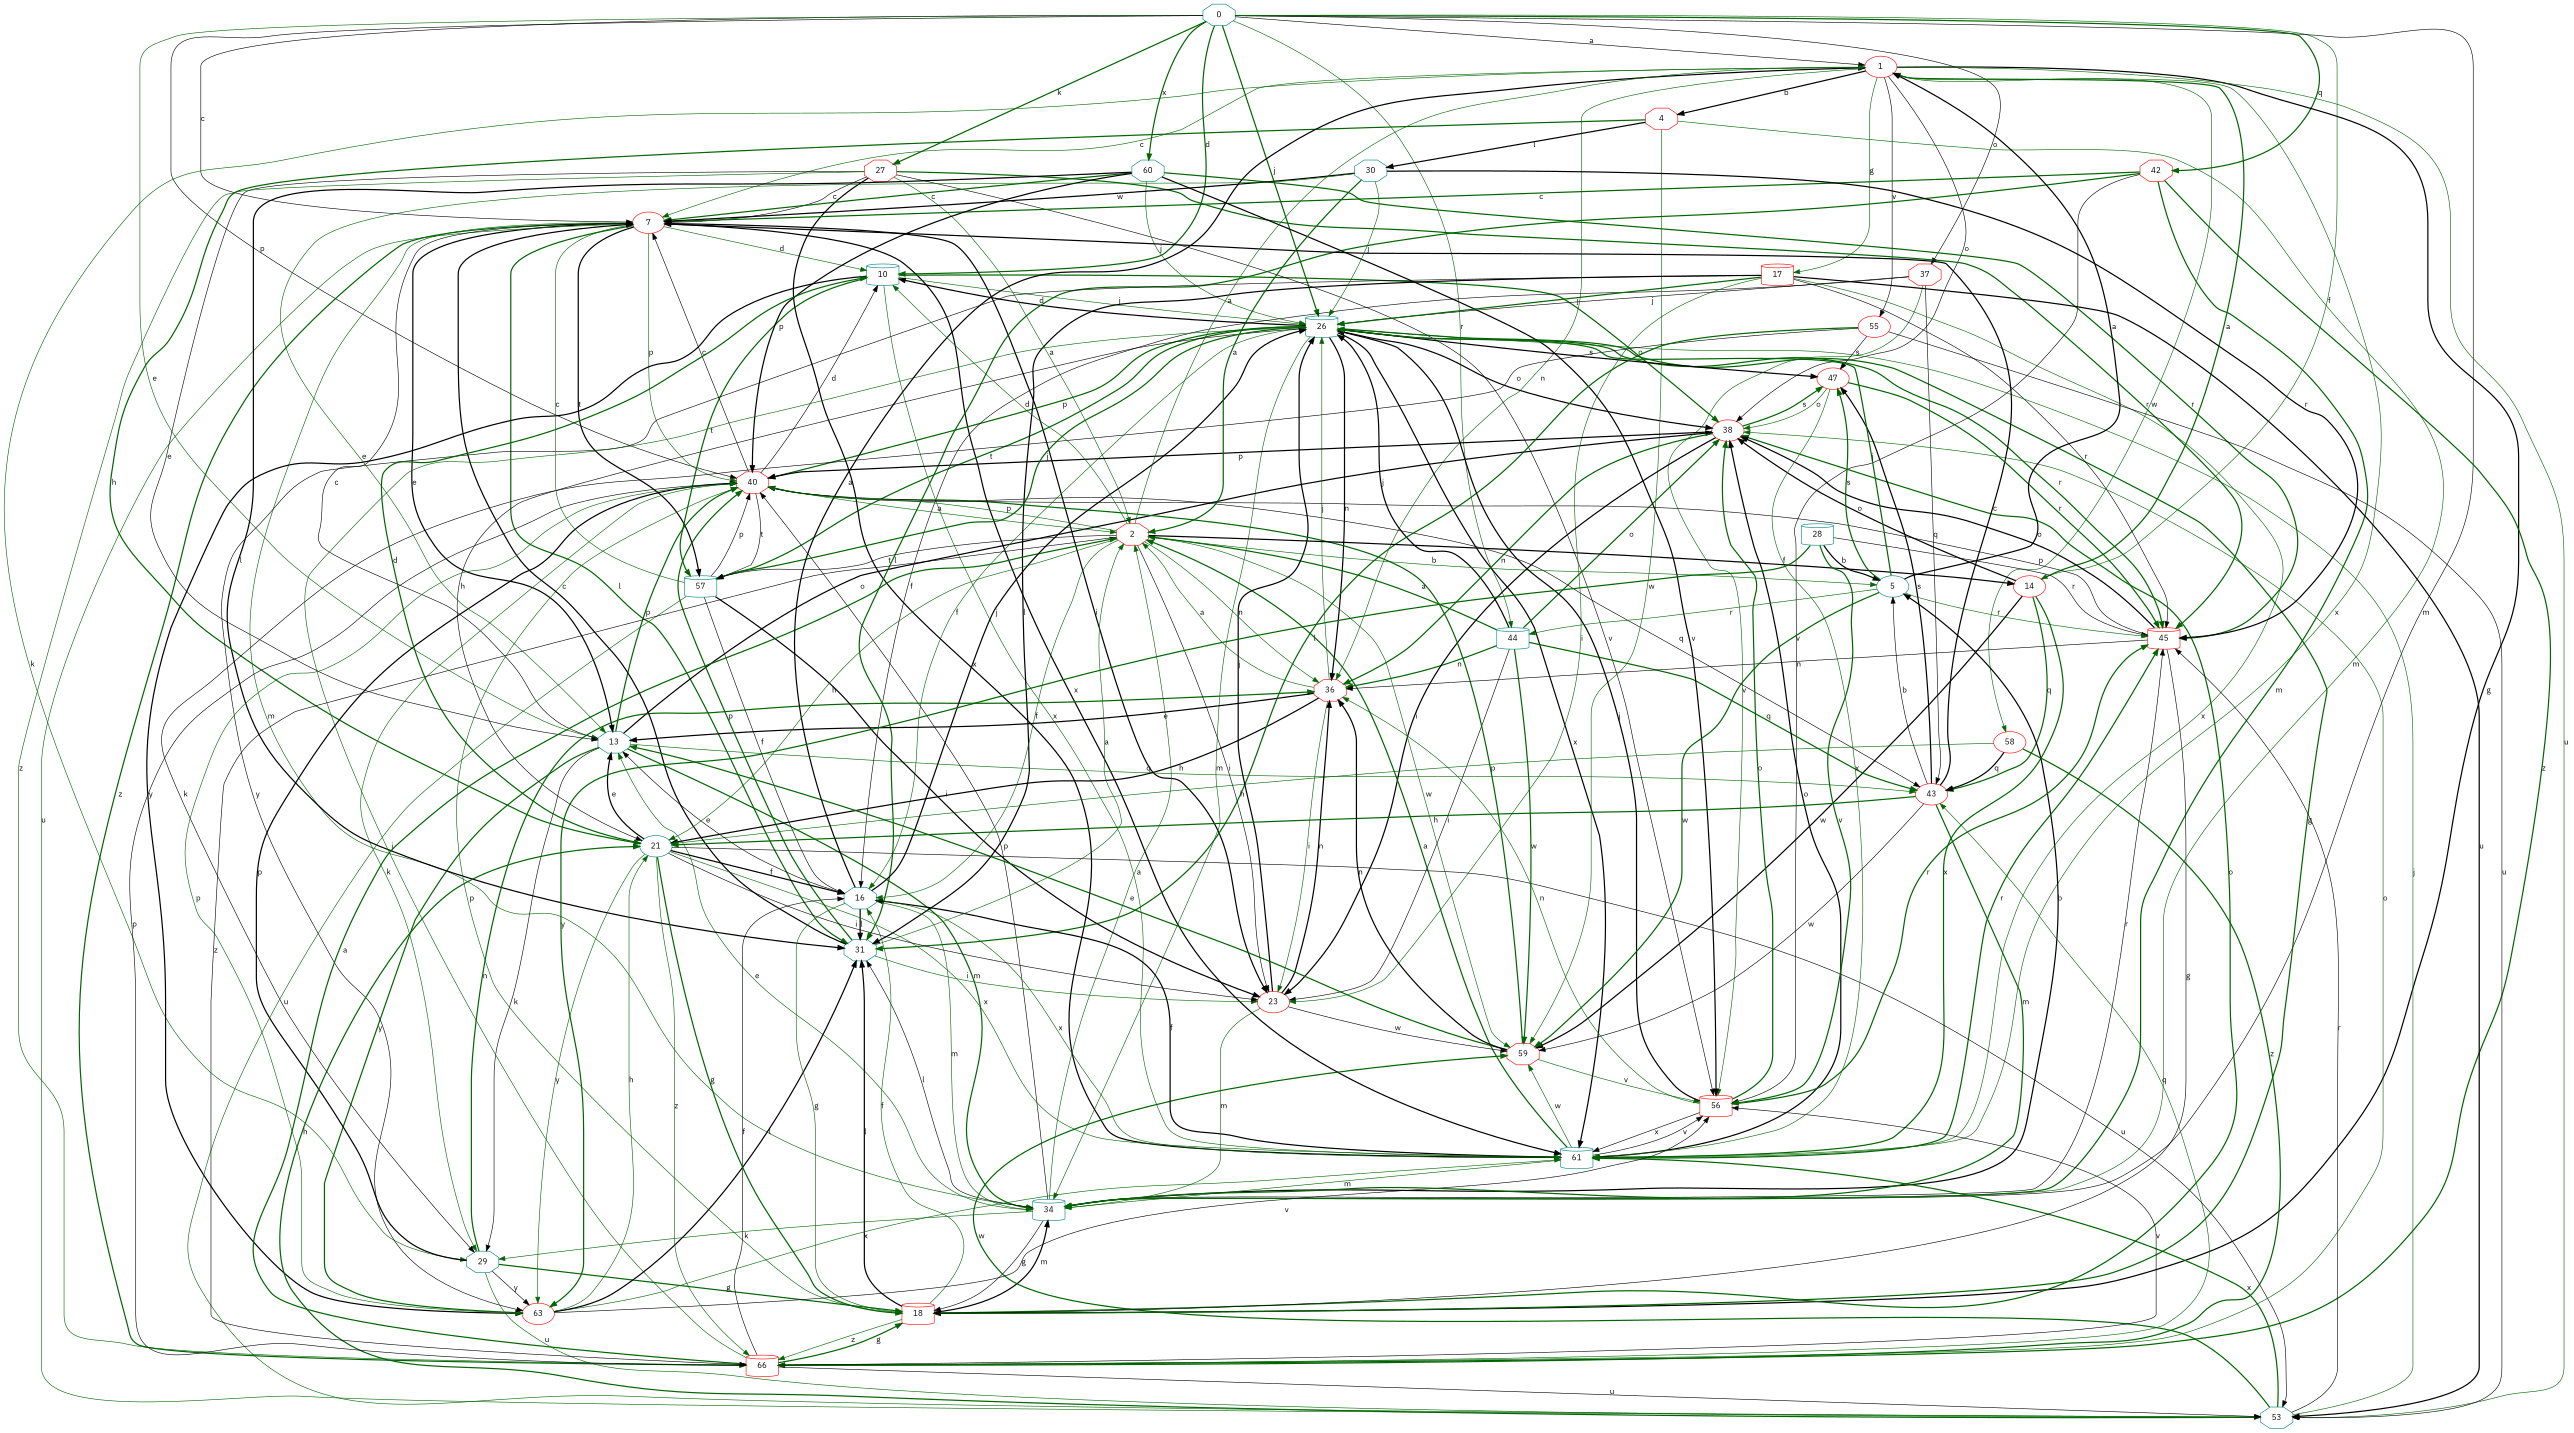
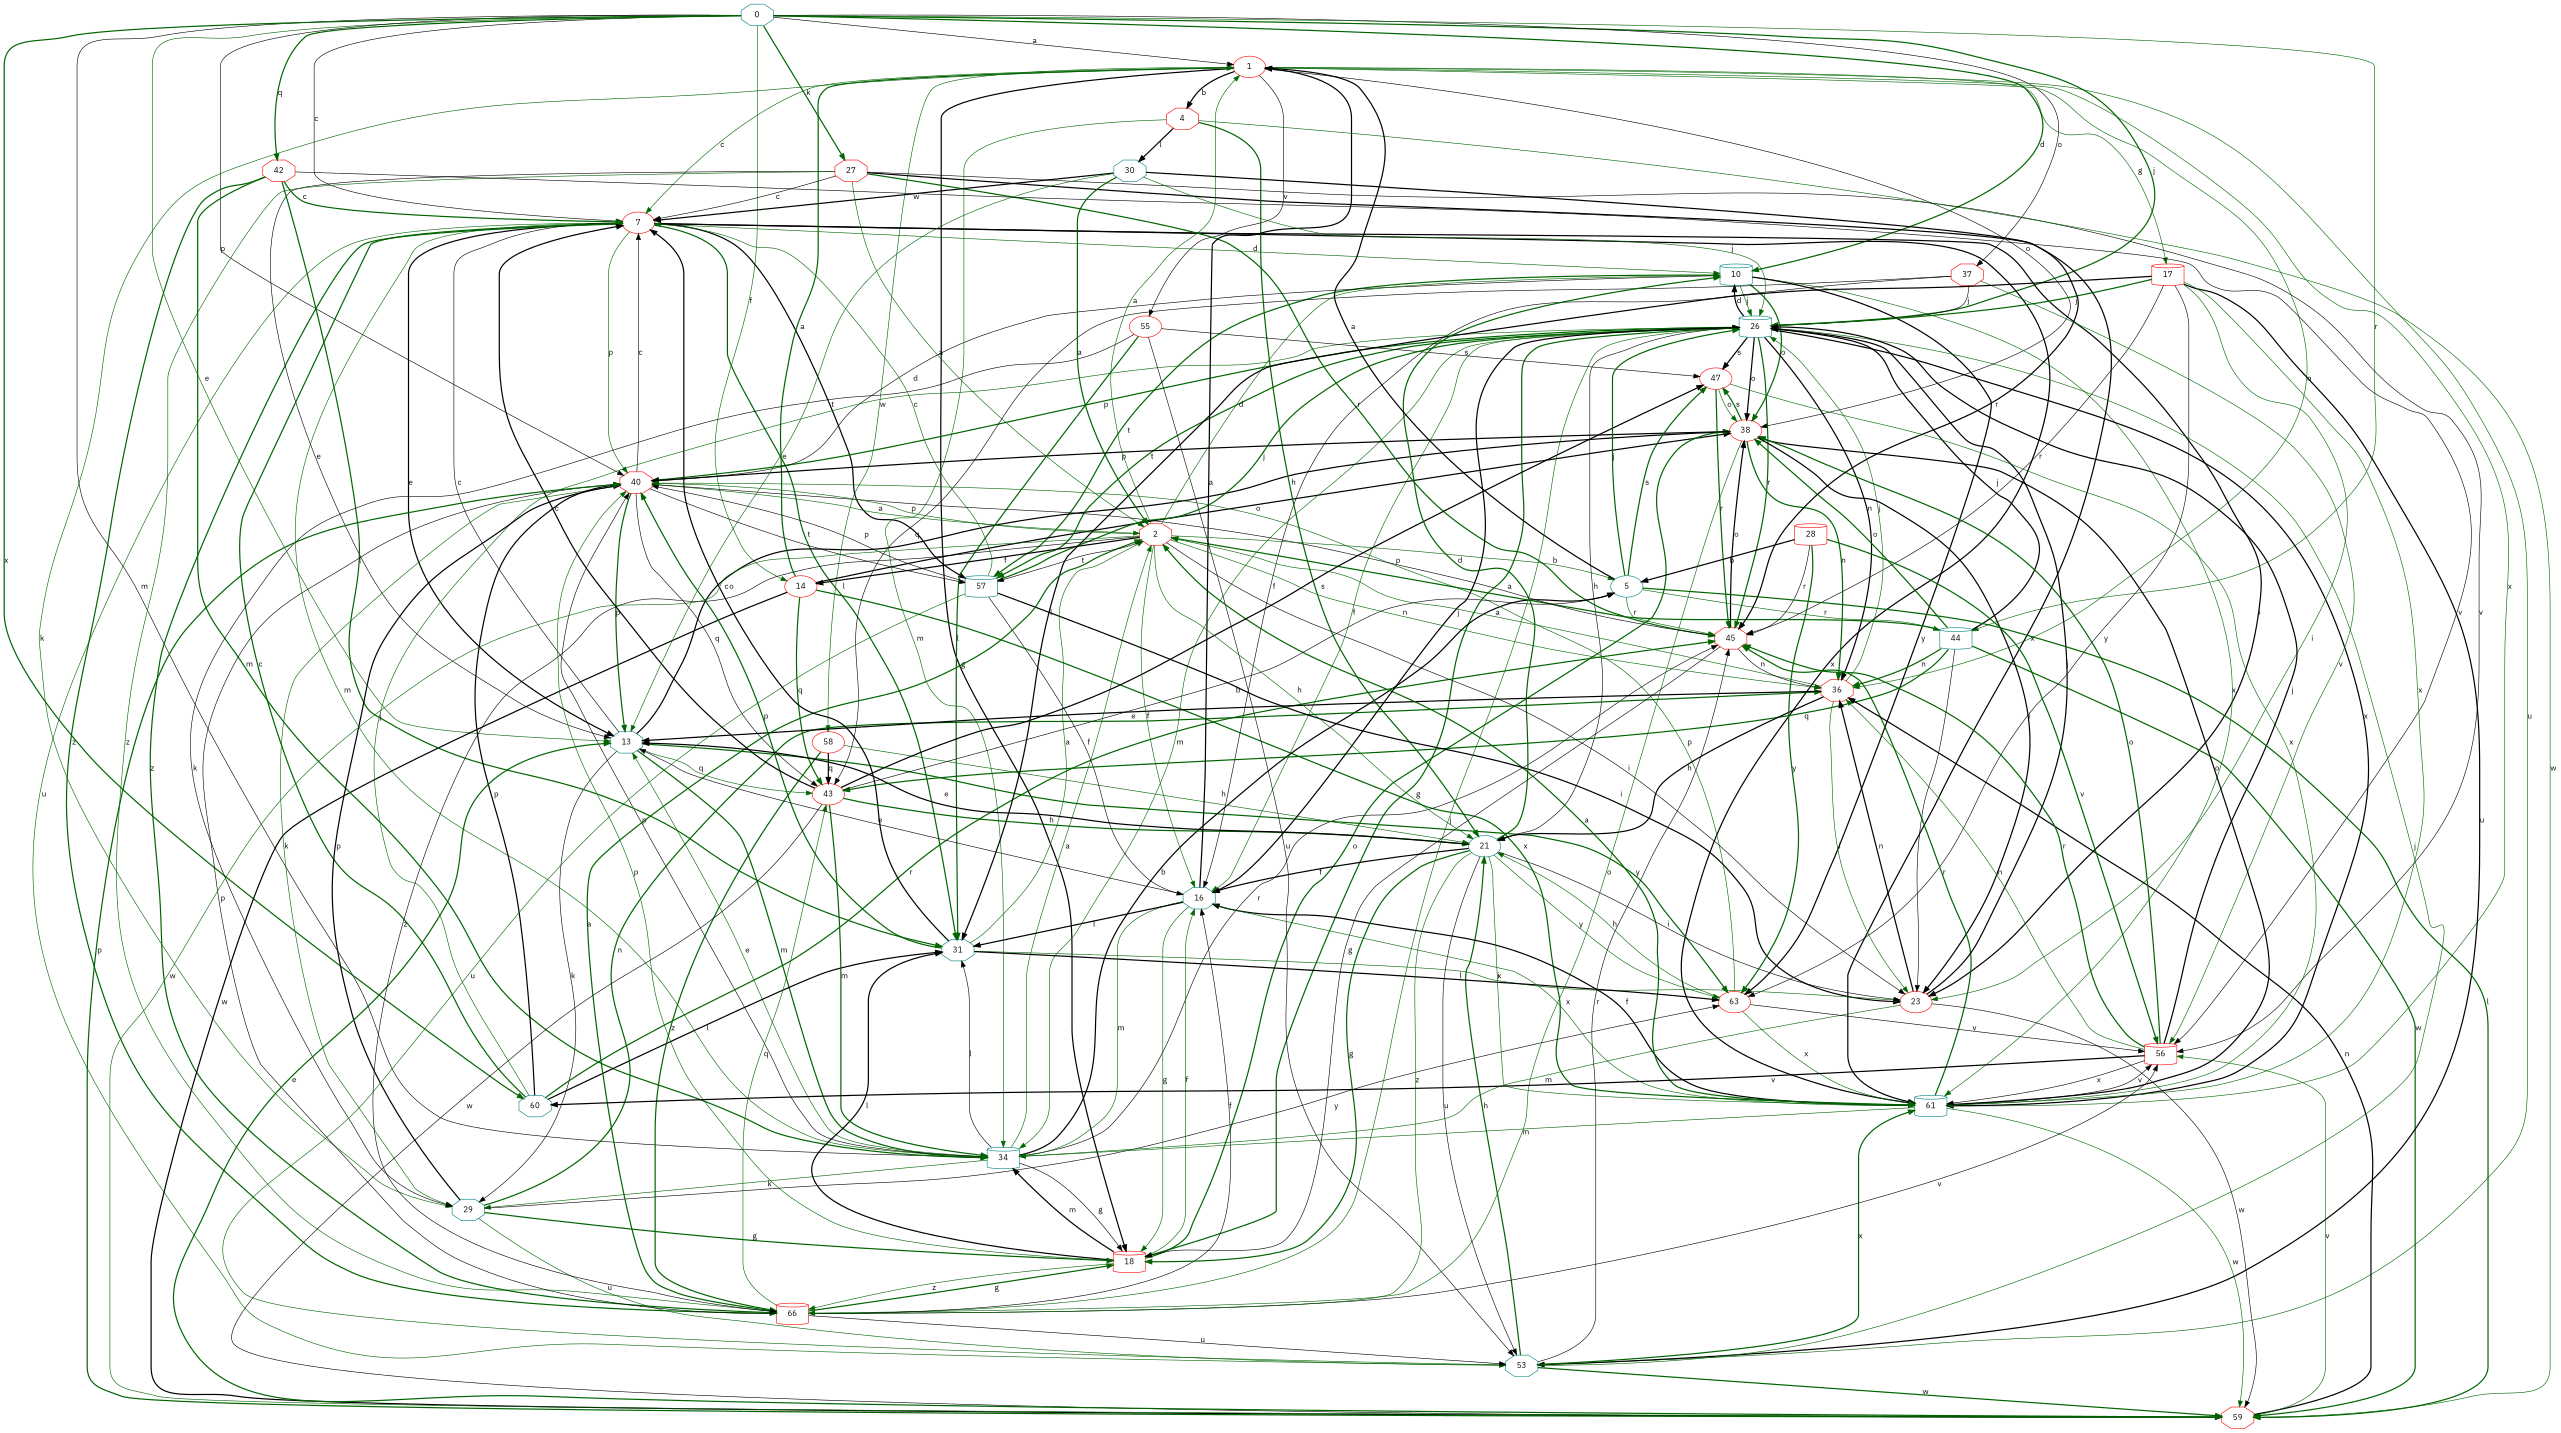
edge "60" -> "56": reversed
node "28": color teal -> red
edge "13" -> "40": reversed
node "45": shape cylinder -> octagon
edge "5" -> "59": label "w" -> "l"
edge "63" -> "31": reversed
edge "66" -> "38": reversed
